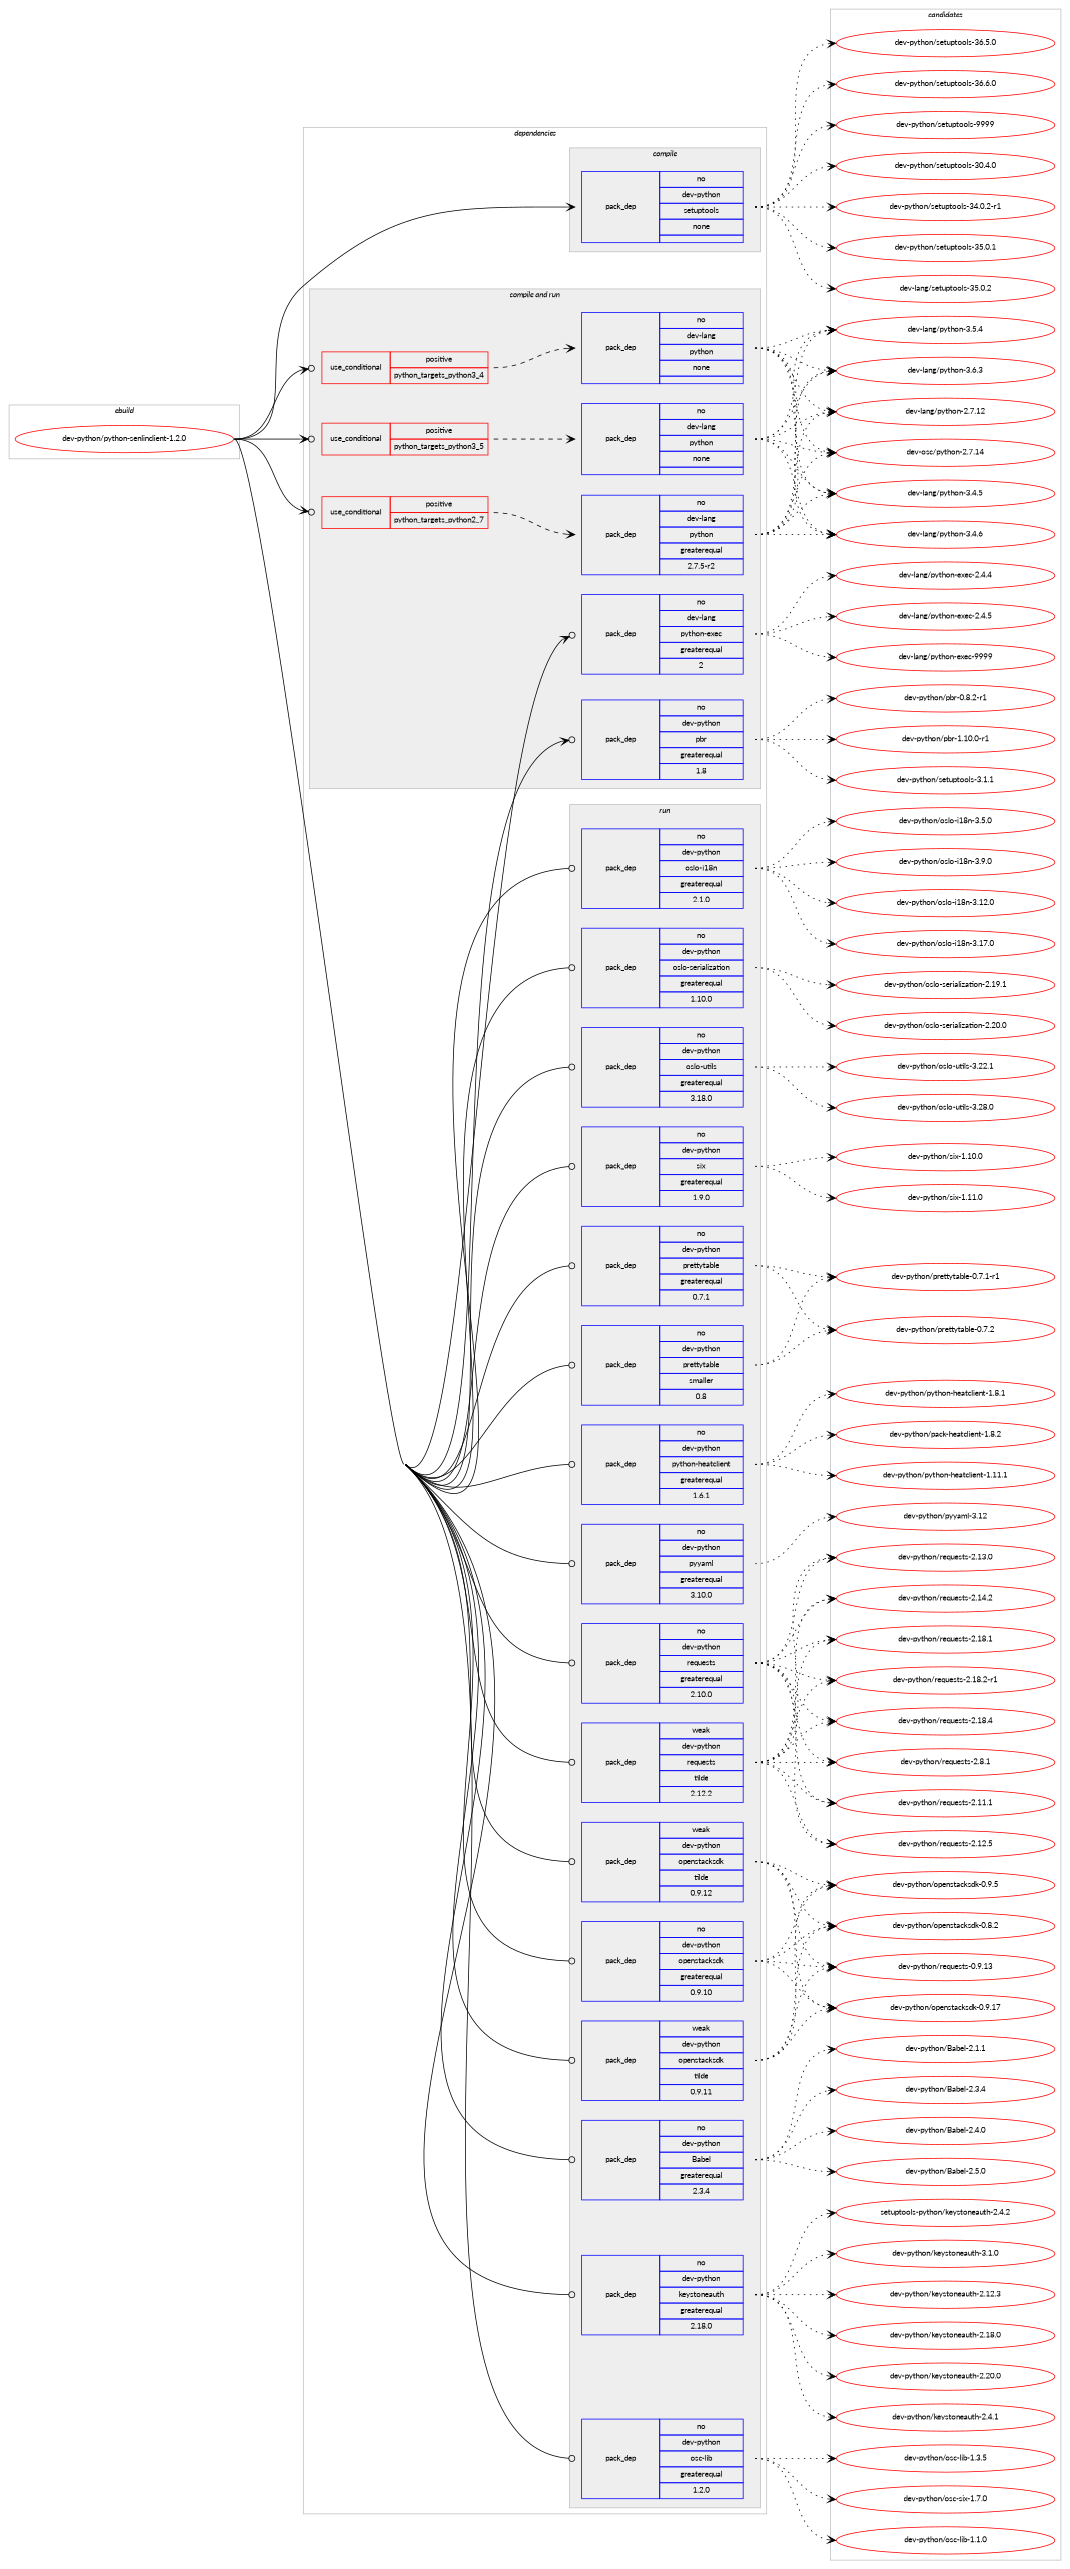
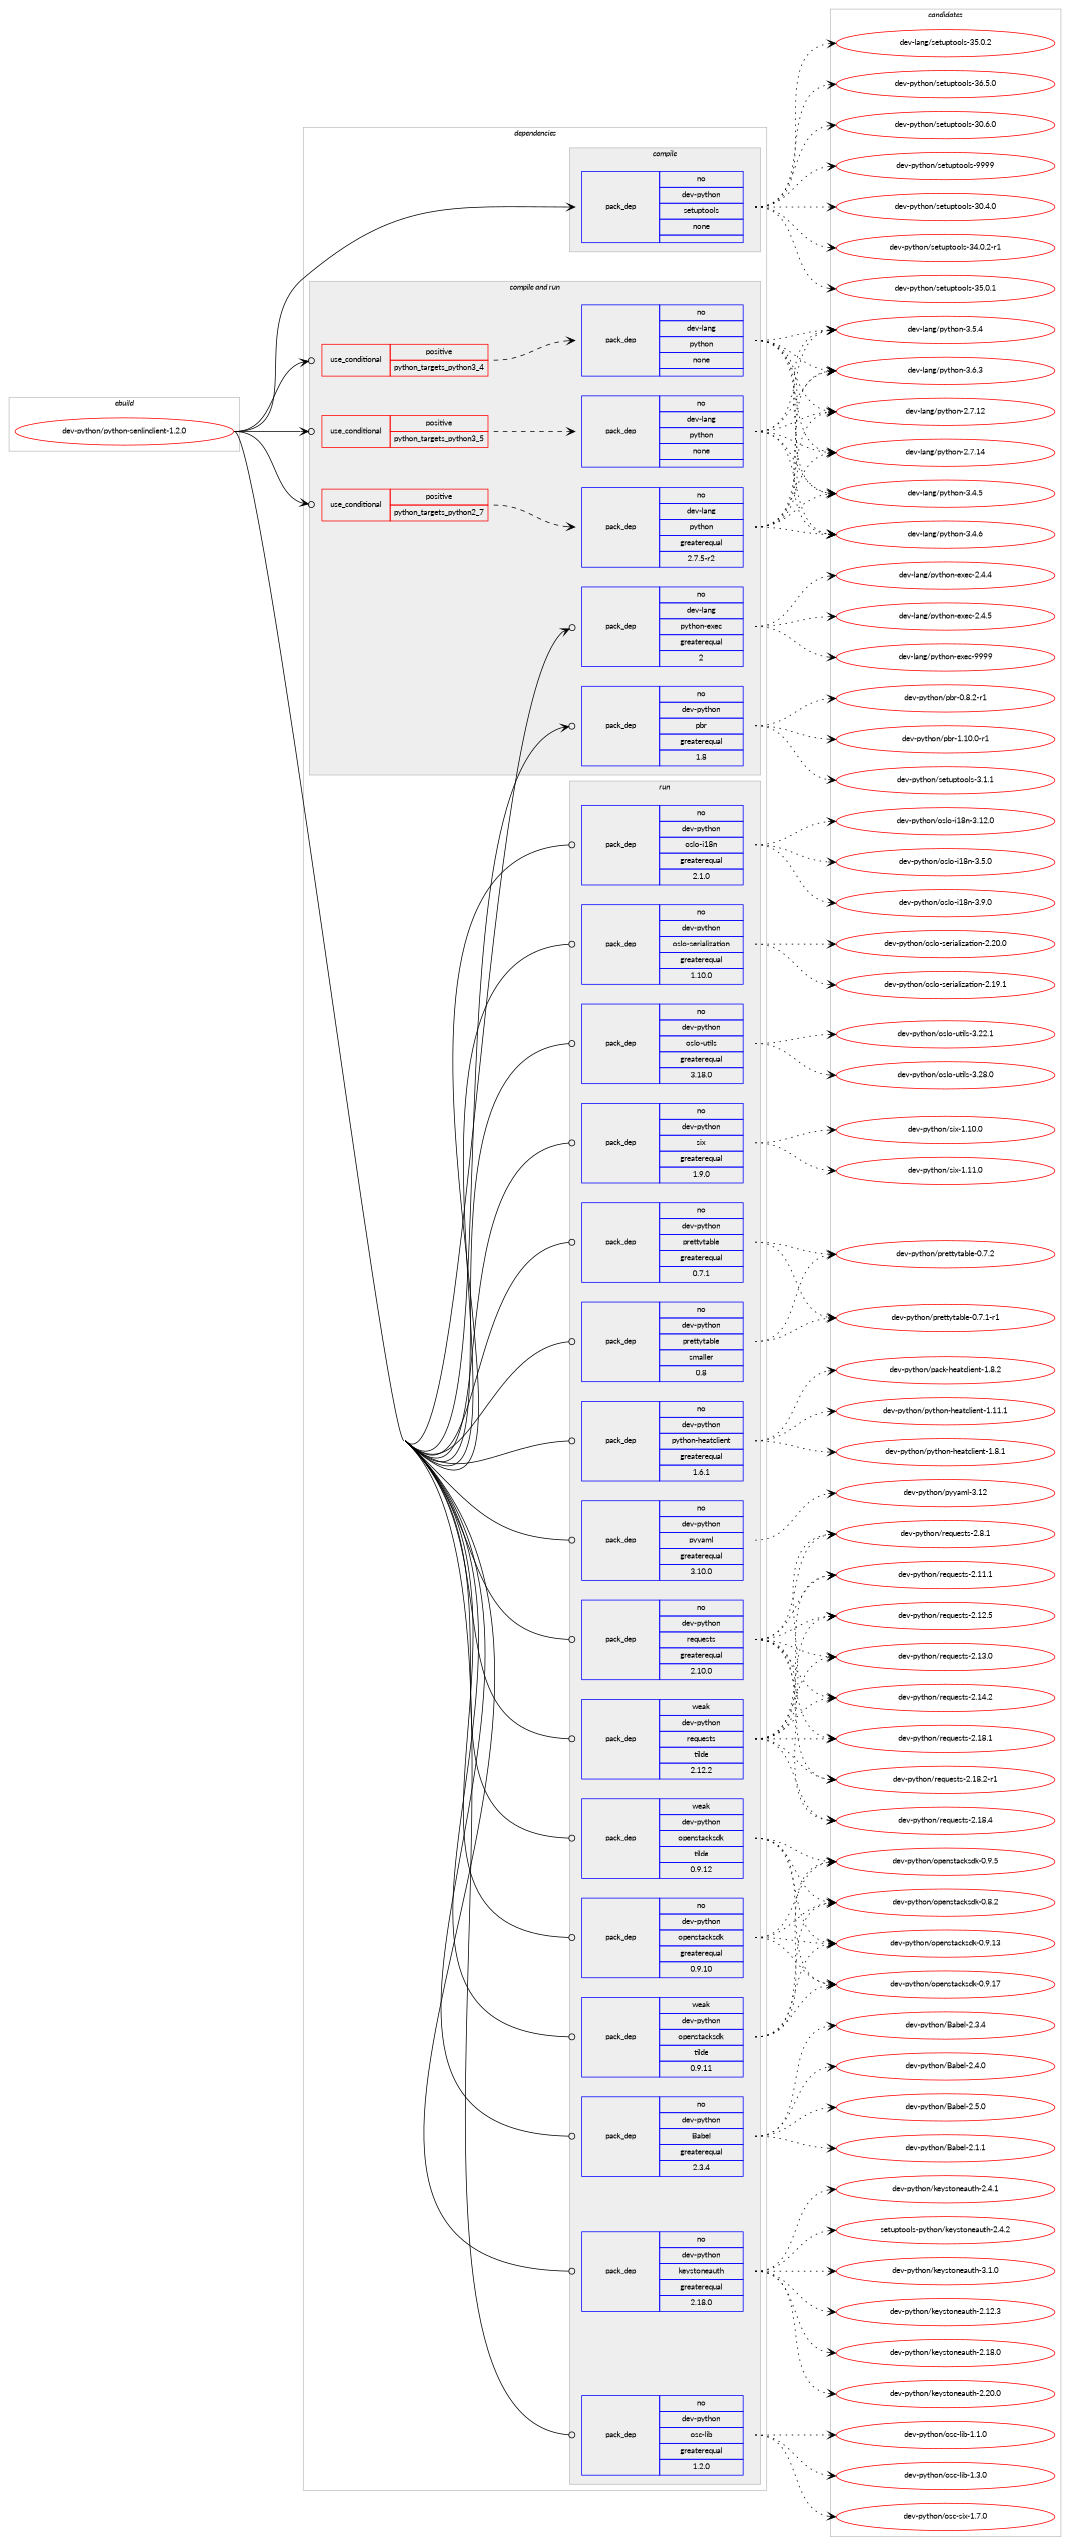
node "dev-python/setuptools-36.6.0": label "dev-python/setuptools-36.6.0" -> "dev-python/setuptools-30.6.0"
node "dev-osc/python-2.7.14": label "dev-osc/python-2.7.14" -> "dev-lang/python-2.7.14"
node "dev-python/oslo-i18n-3.17.0": removed
node "dev-python/requests-0.9.13": label "dev-python/requests-0.9.13" -> "dev-python/openstacksdk-0.9.13"
node "dev-python/osc-lib-1.3.5": label "dev-python/osc-lib-1.3.5" -> "dev-python/osc-lib-1.3.0"
